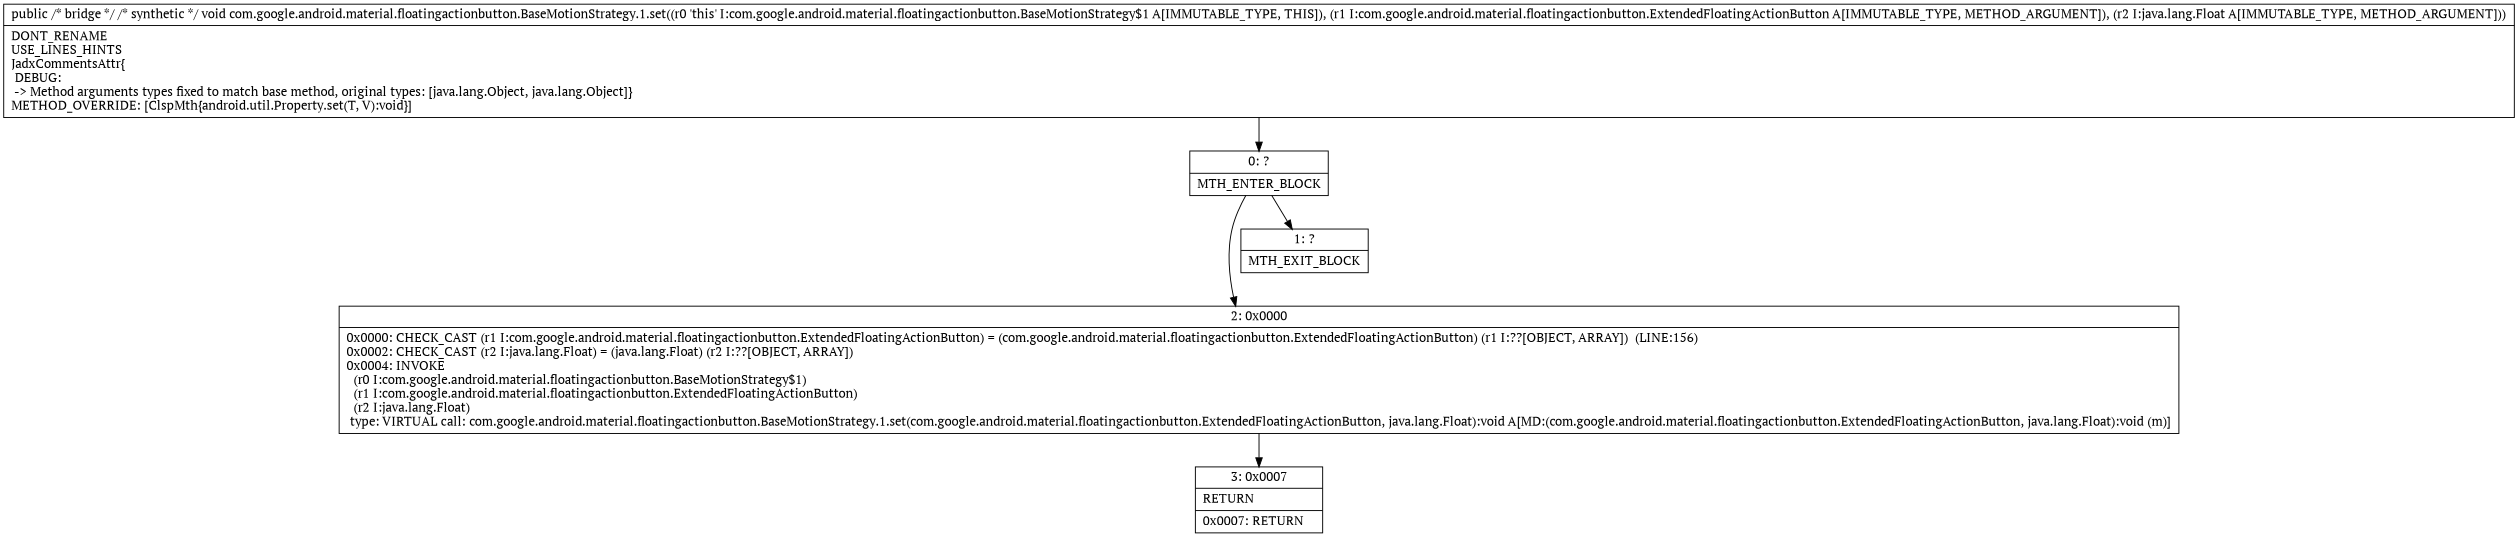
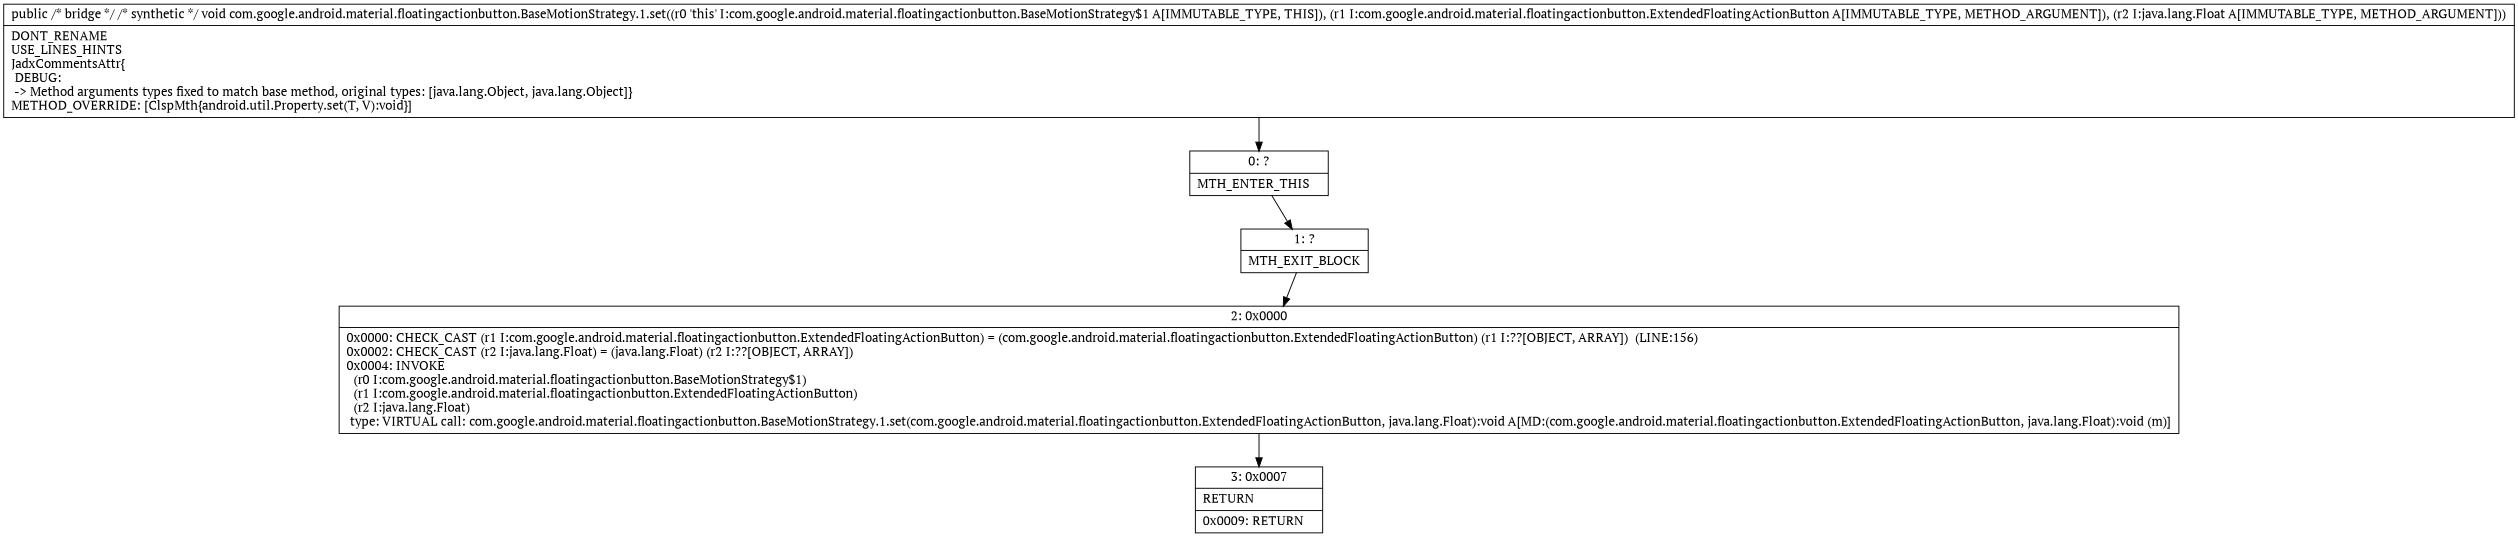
node "0: ?": text "MTH_ENTER_BLOCK" -> "MTH_ENTER_THIS"
edge "0: ?" -> "2: 0x0000": now "1: ?" -> "2: 0x0000"
node "3: 0x0007": text "0x0007: RETURN" -> "0x0009: RETURN"
